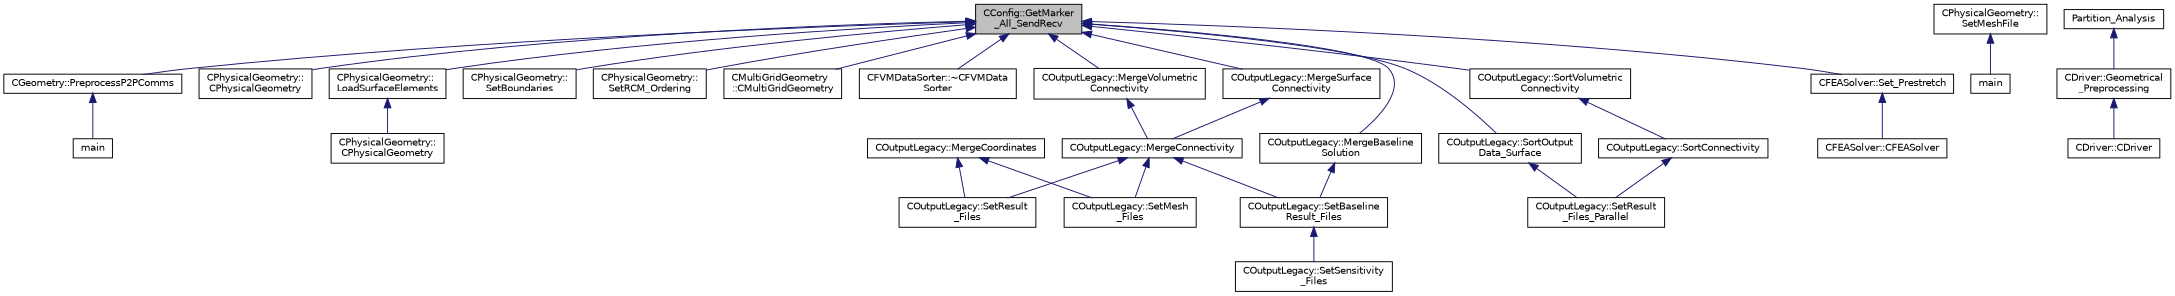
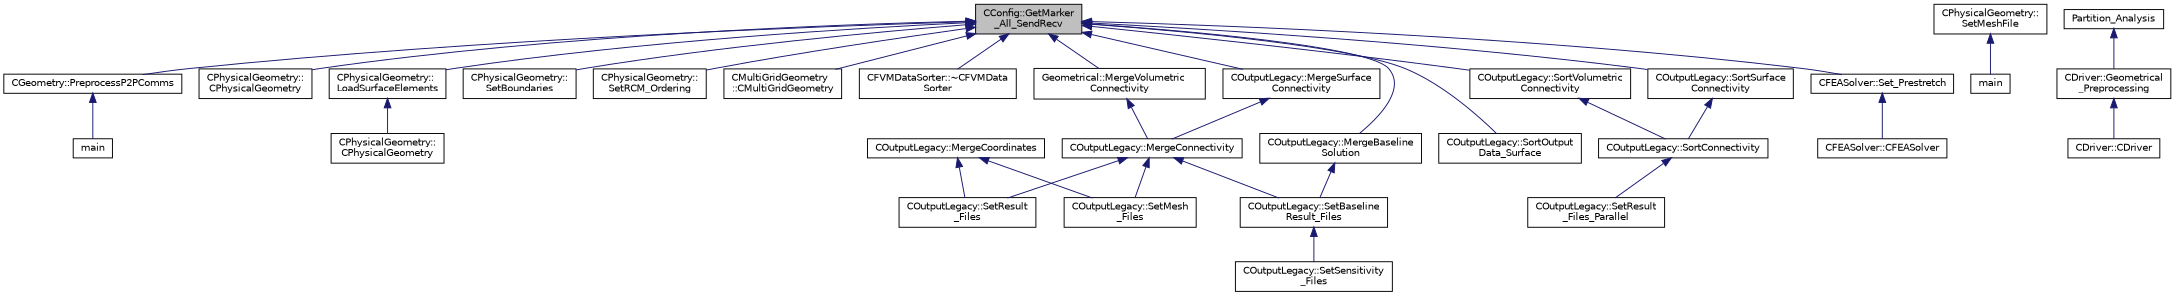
node "COutputLegacy::MergeVolumetric Connectivity": label "COutputLegacy::MergeVolumetric Connectivity" -> "Geometrical::MergeVolumetric Connectivity"
node "COutputLegacy::SortSurface Connectivity": added
edge "COutputLegacy::SetResult _Files_Parallel" -> "COutputLegacy::SortOutput Data_Surface": removed
